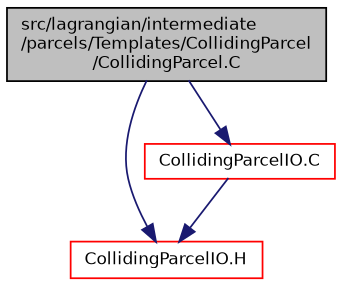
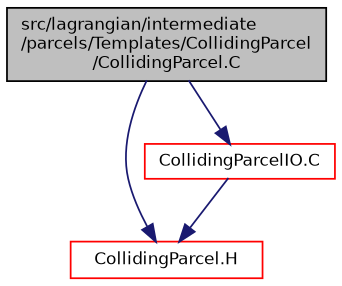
node "CollidingParcelIO.H": label "CollidingParcelIO.H" -> "CollidingParcel.H"
